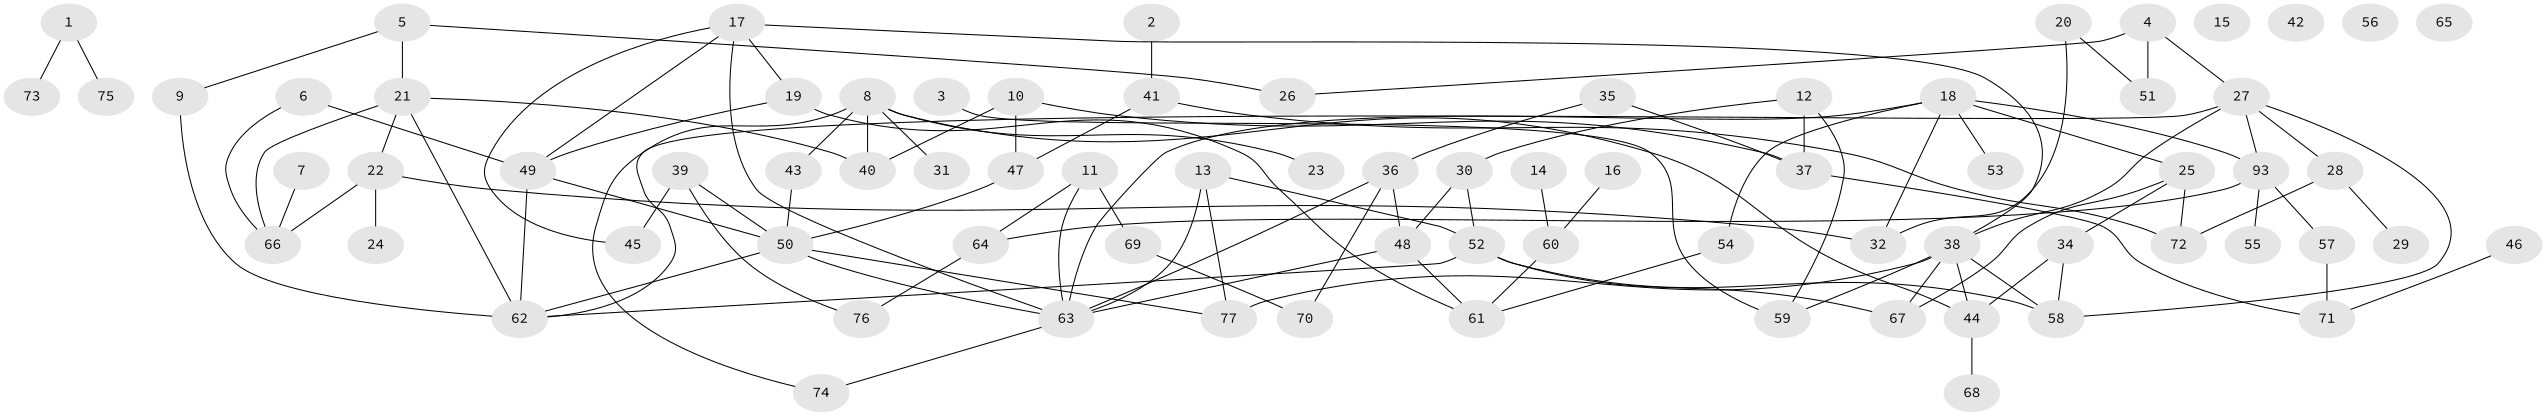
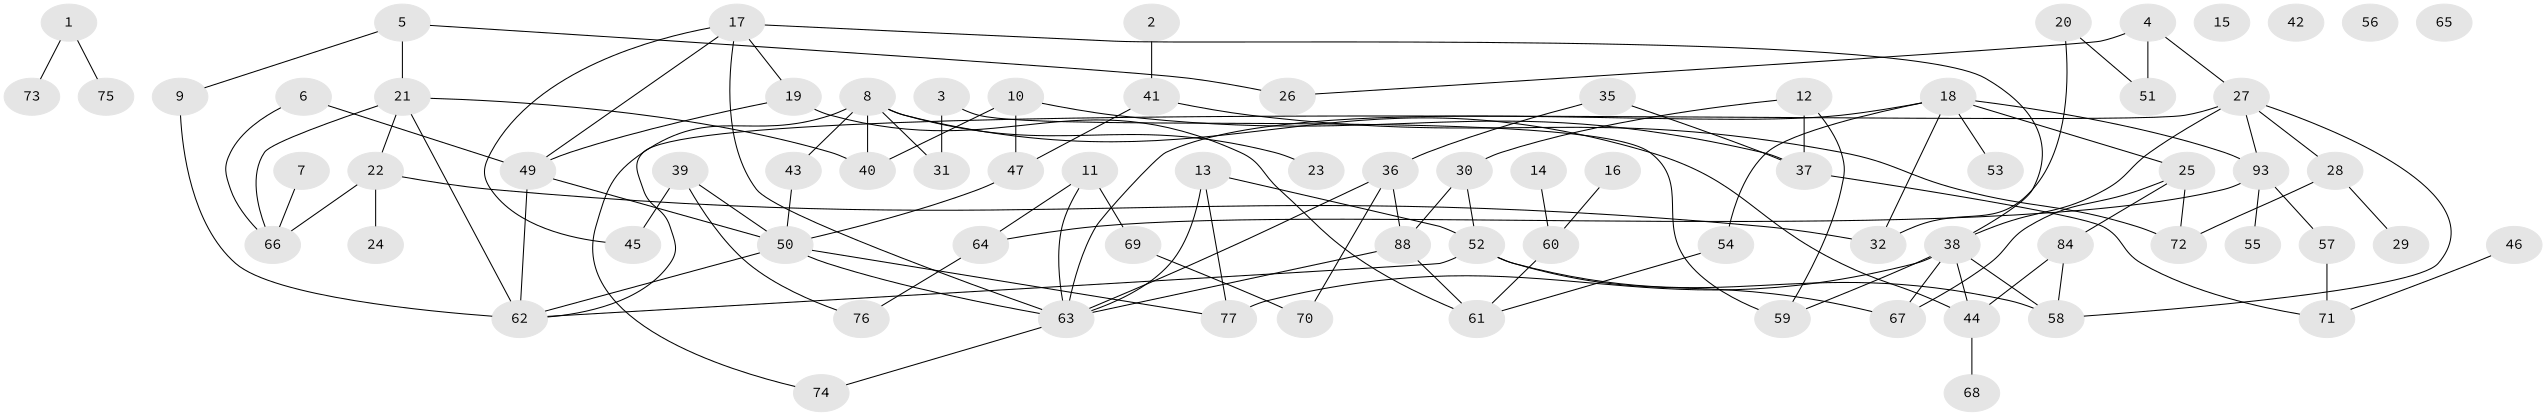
edge "3" -- "31": added
node "48": label "48" -> "88"
node "34": label "34" -> "84"
